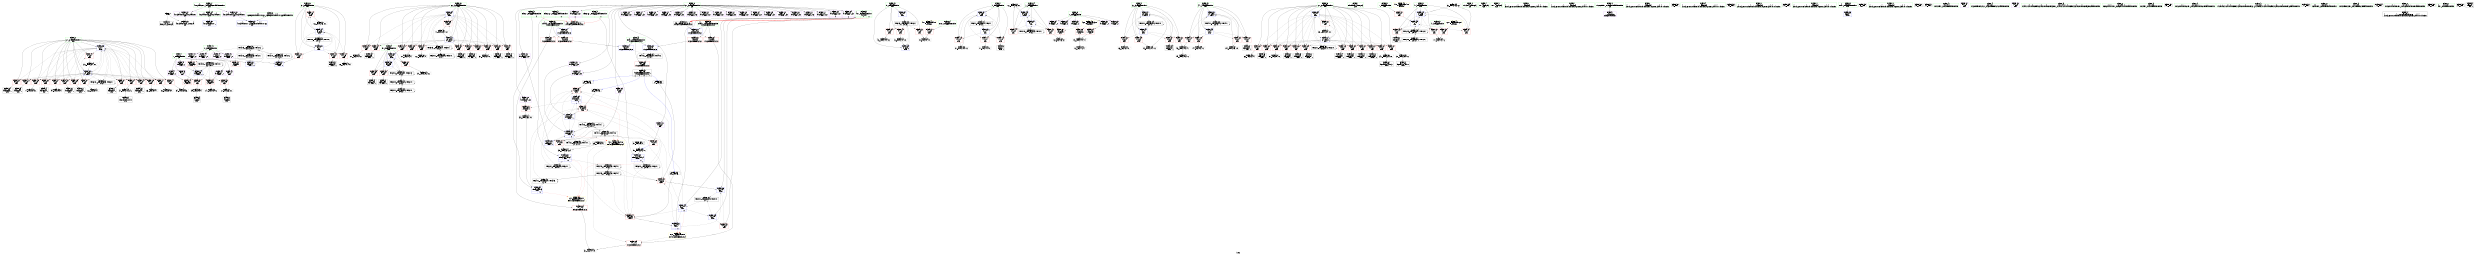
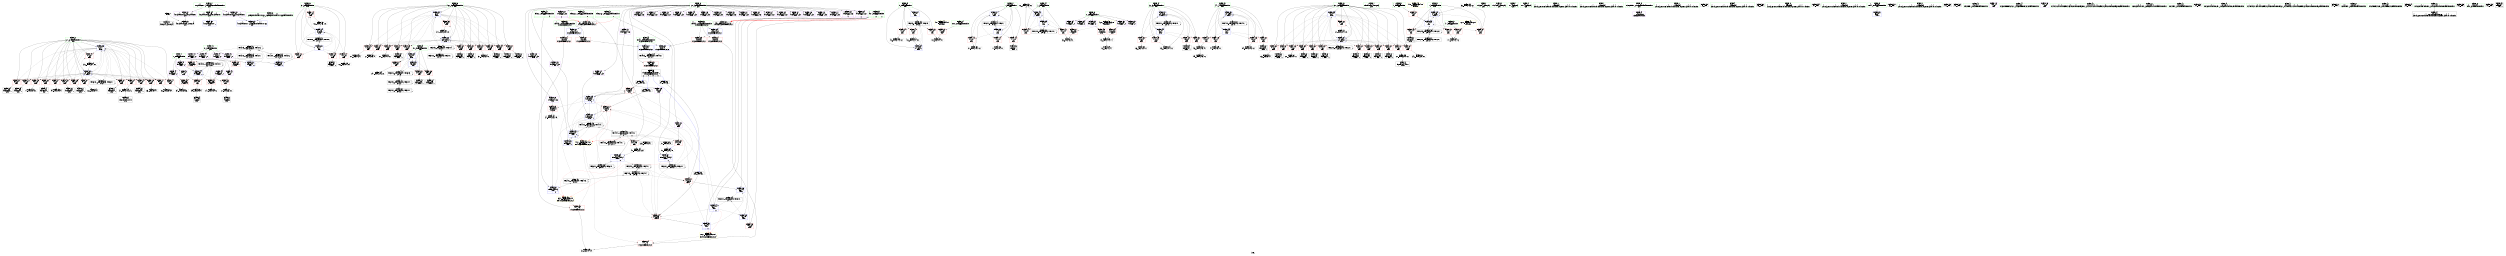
node "NodeID: 2": added
node "NodeID: 33": text "argument" -> "main"
node "NodeID: 115": added
node "NodeID: 81": added
node "NodeID: 82": removed
node "NodeID: 215": text "main" -> "arrayidx"
node "NodeID: 228": text "_InitC3minIiERKT_S2_S2_" -> "_ZSt3minIiERKT_S2_S2_"
